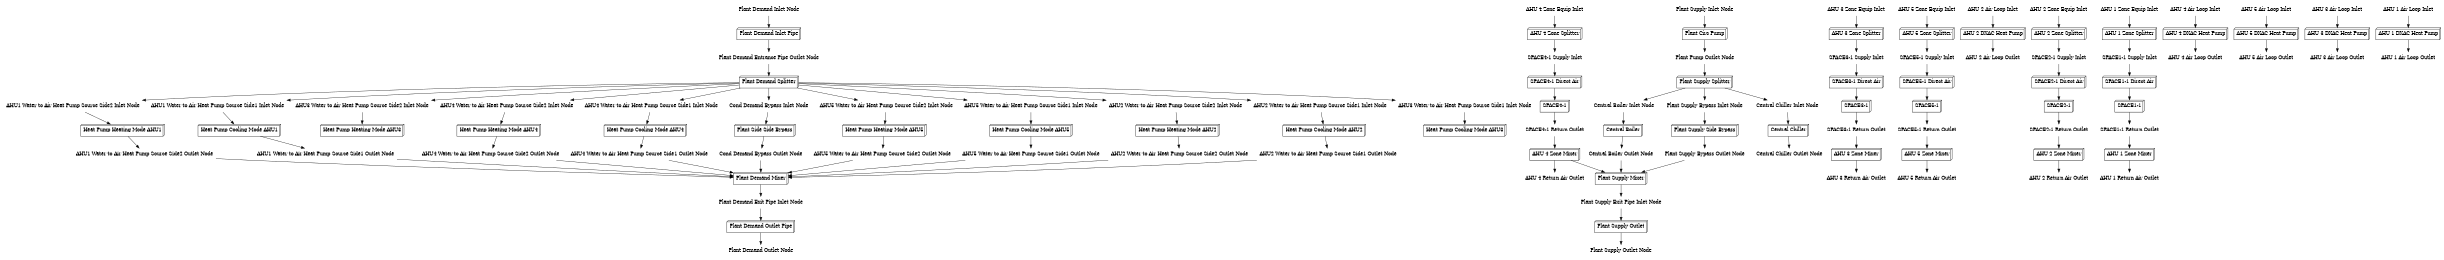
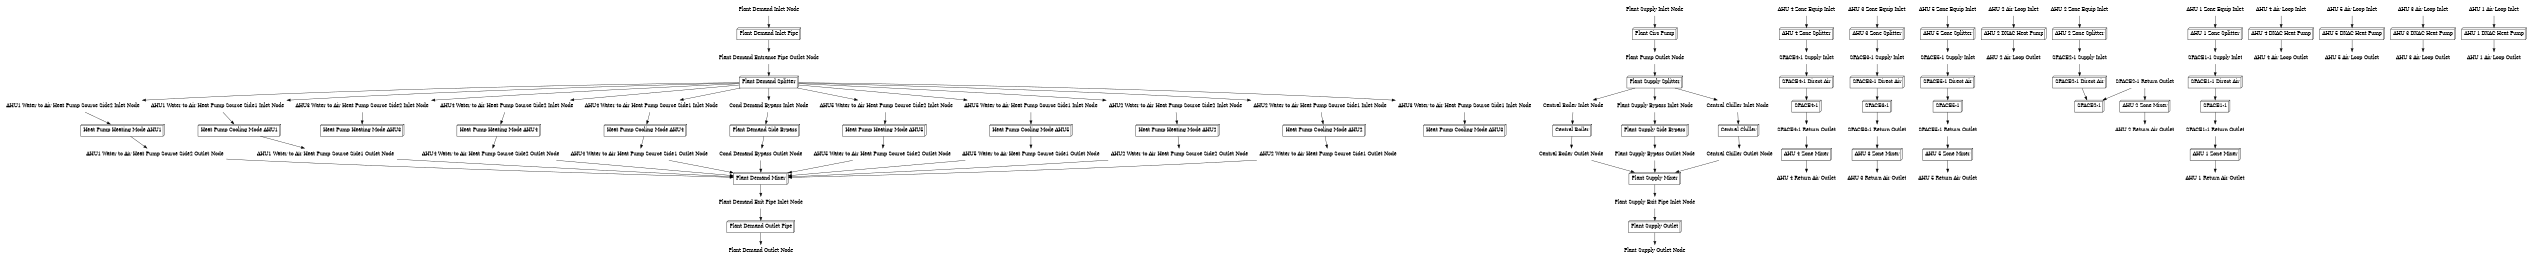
edge "SPACE2-1" -> "SPACE2-1 Return Outlet": reversed
node "Plant Side Side Bypass": label "Plant Side Side Bypass" -> "Plant Demand Side Bypass"
edge "AHU 4 Zone Mixer" -> "Plant Supply Mixer": now "Central Chiller Outlet Node" -> "Plant Supply Mixer"
